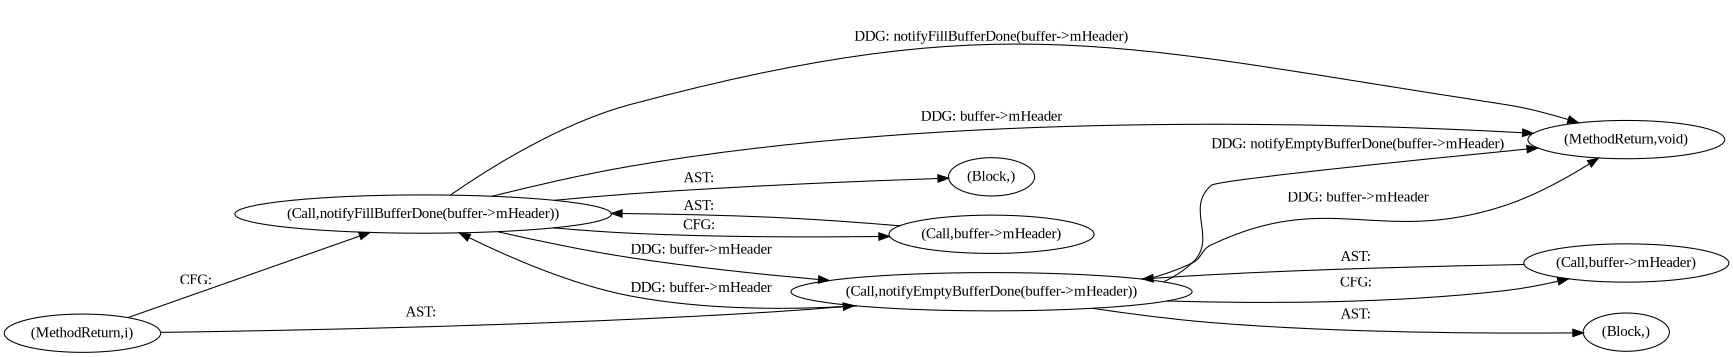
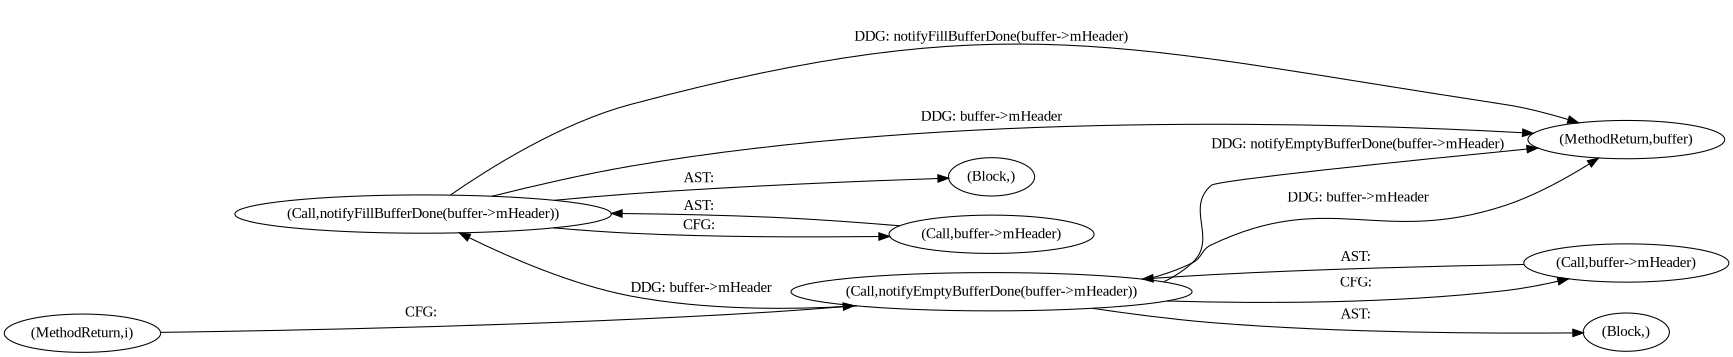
node "(MethodReturn,void)": label "(MethodReturn,void)" -> "(MethodReturn,buffer)"
edge "(Call,notifyFillBufferDone(buffer->mHeader))" -> "(Call,notifyEmptyBufferDone(buffer->mHeader))": removed, label "DDG: buffer->mHeader"
edge "(MethodReturn,i)" -> "(Call,notifyFillBufferDone(buffer->mHeader))": removed, label "CFG:"
edge "(MethodReturn,i)" -> "(Call,notifyEmptyBufferDone(buffer->mHeader))": label "AST: " -> "CFG: "
